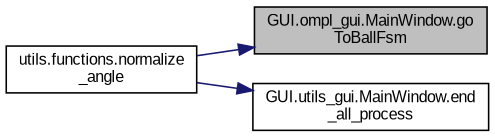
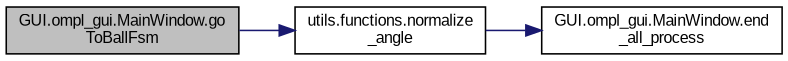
edge "utils.functions.normalize _angle" -> "GUI.ompl_gui.MainWindow.go ToBallFsm": reversed
node "GUI.utils_gui.MainWindow.end _all_process": label "GUI.utils_gui.MainWindow.end _all_process" -> "GUI.ompl_gui.MainWindow.end _all_process"
